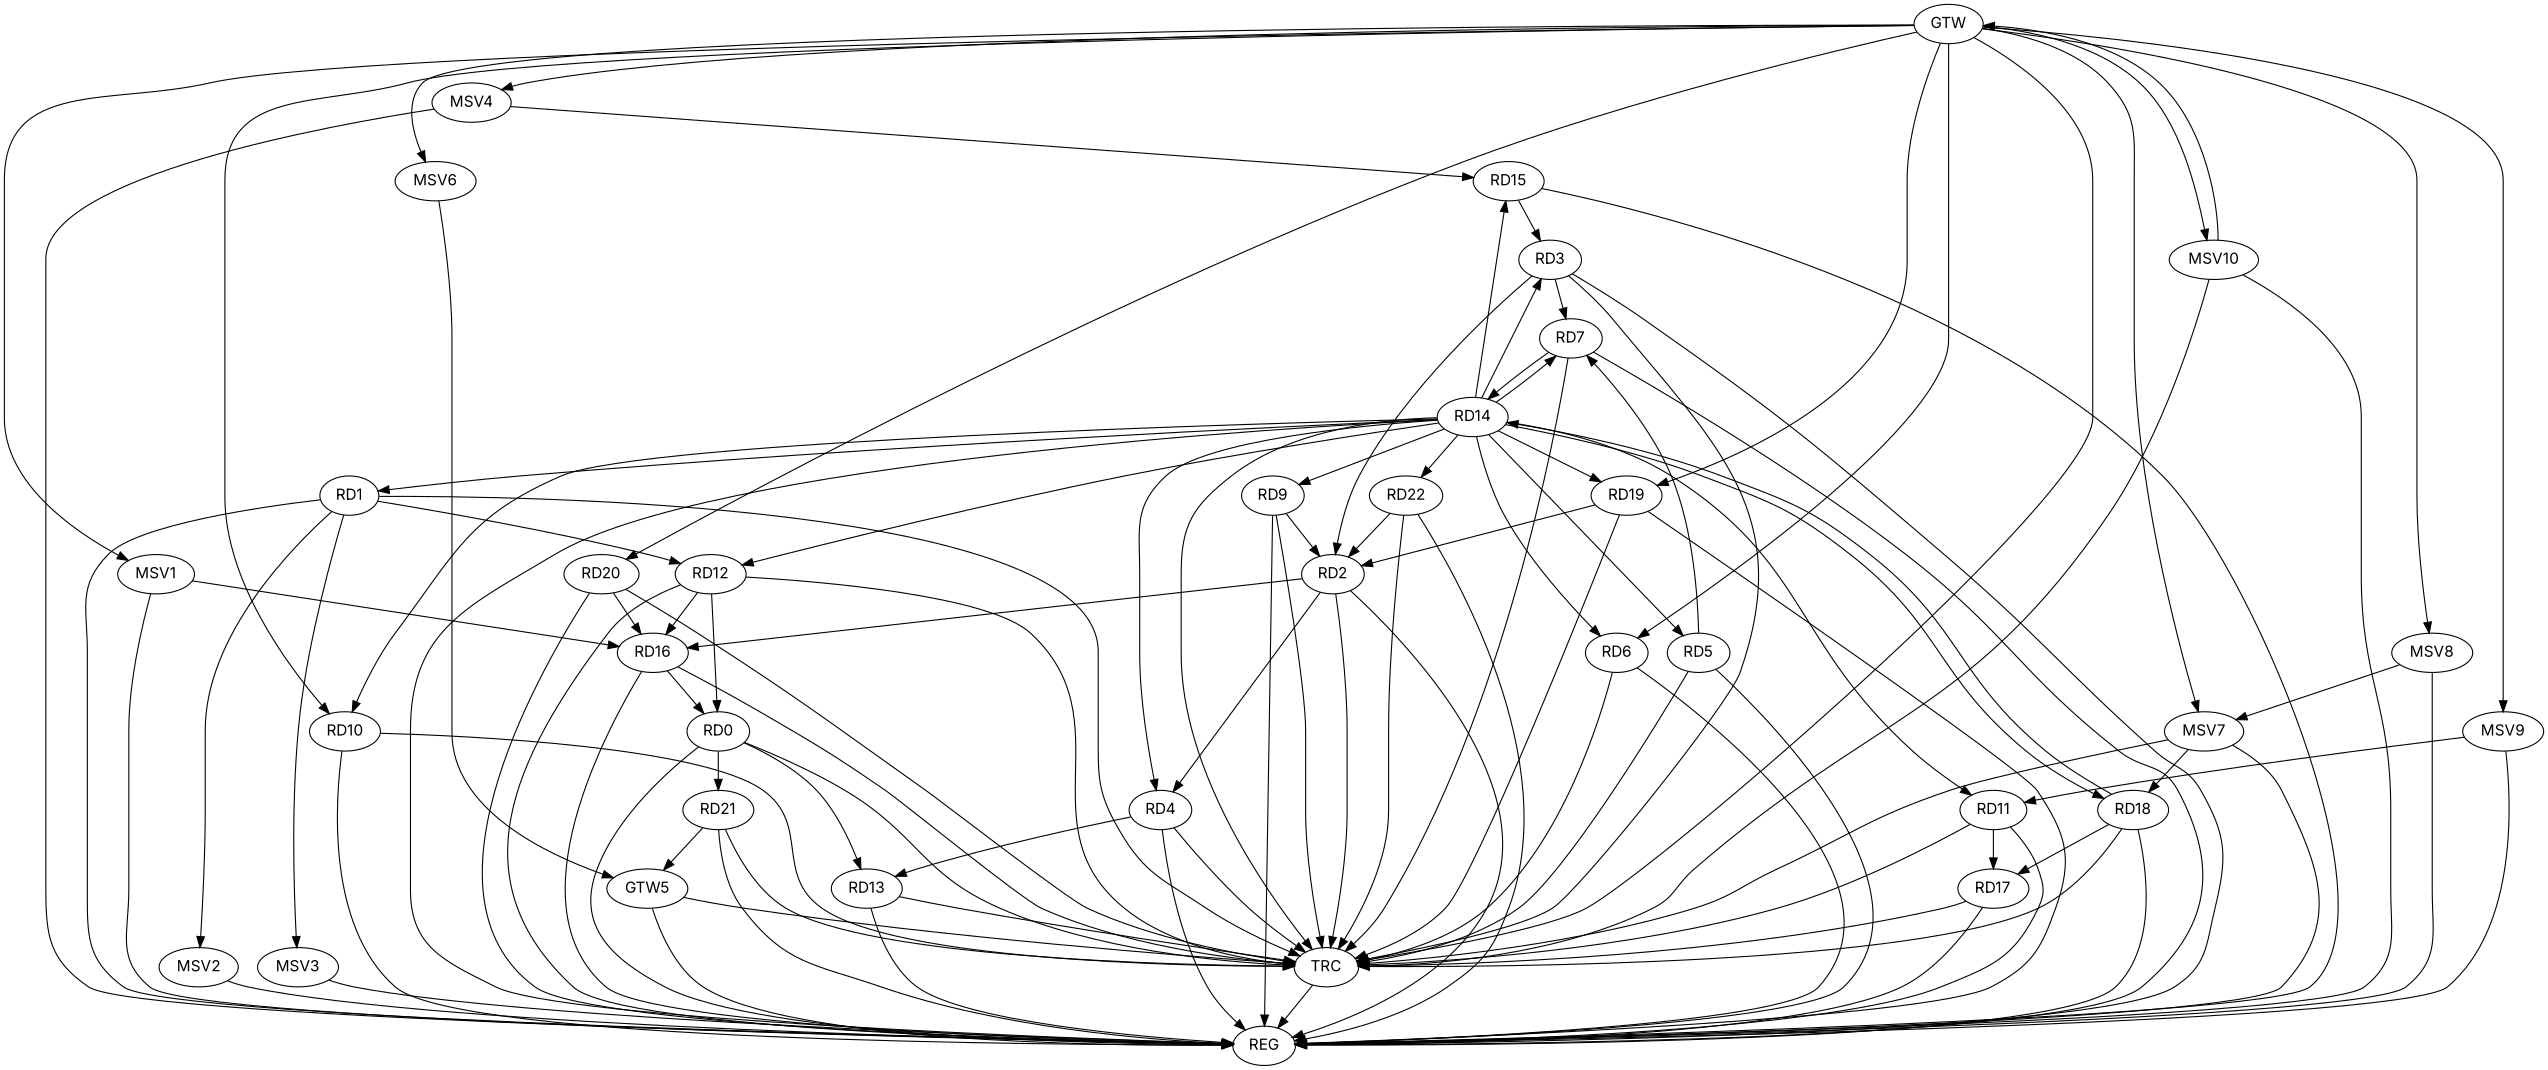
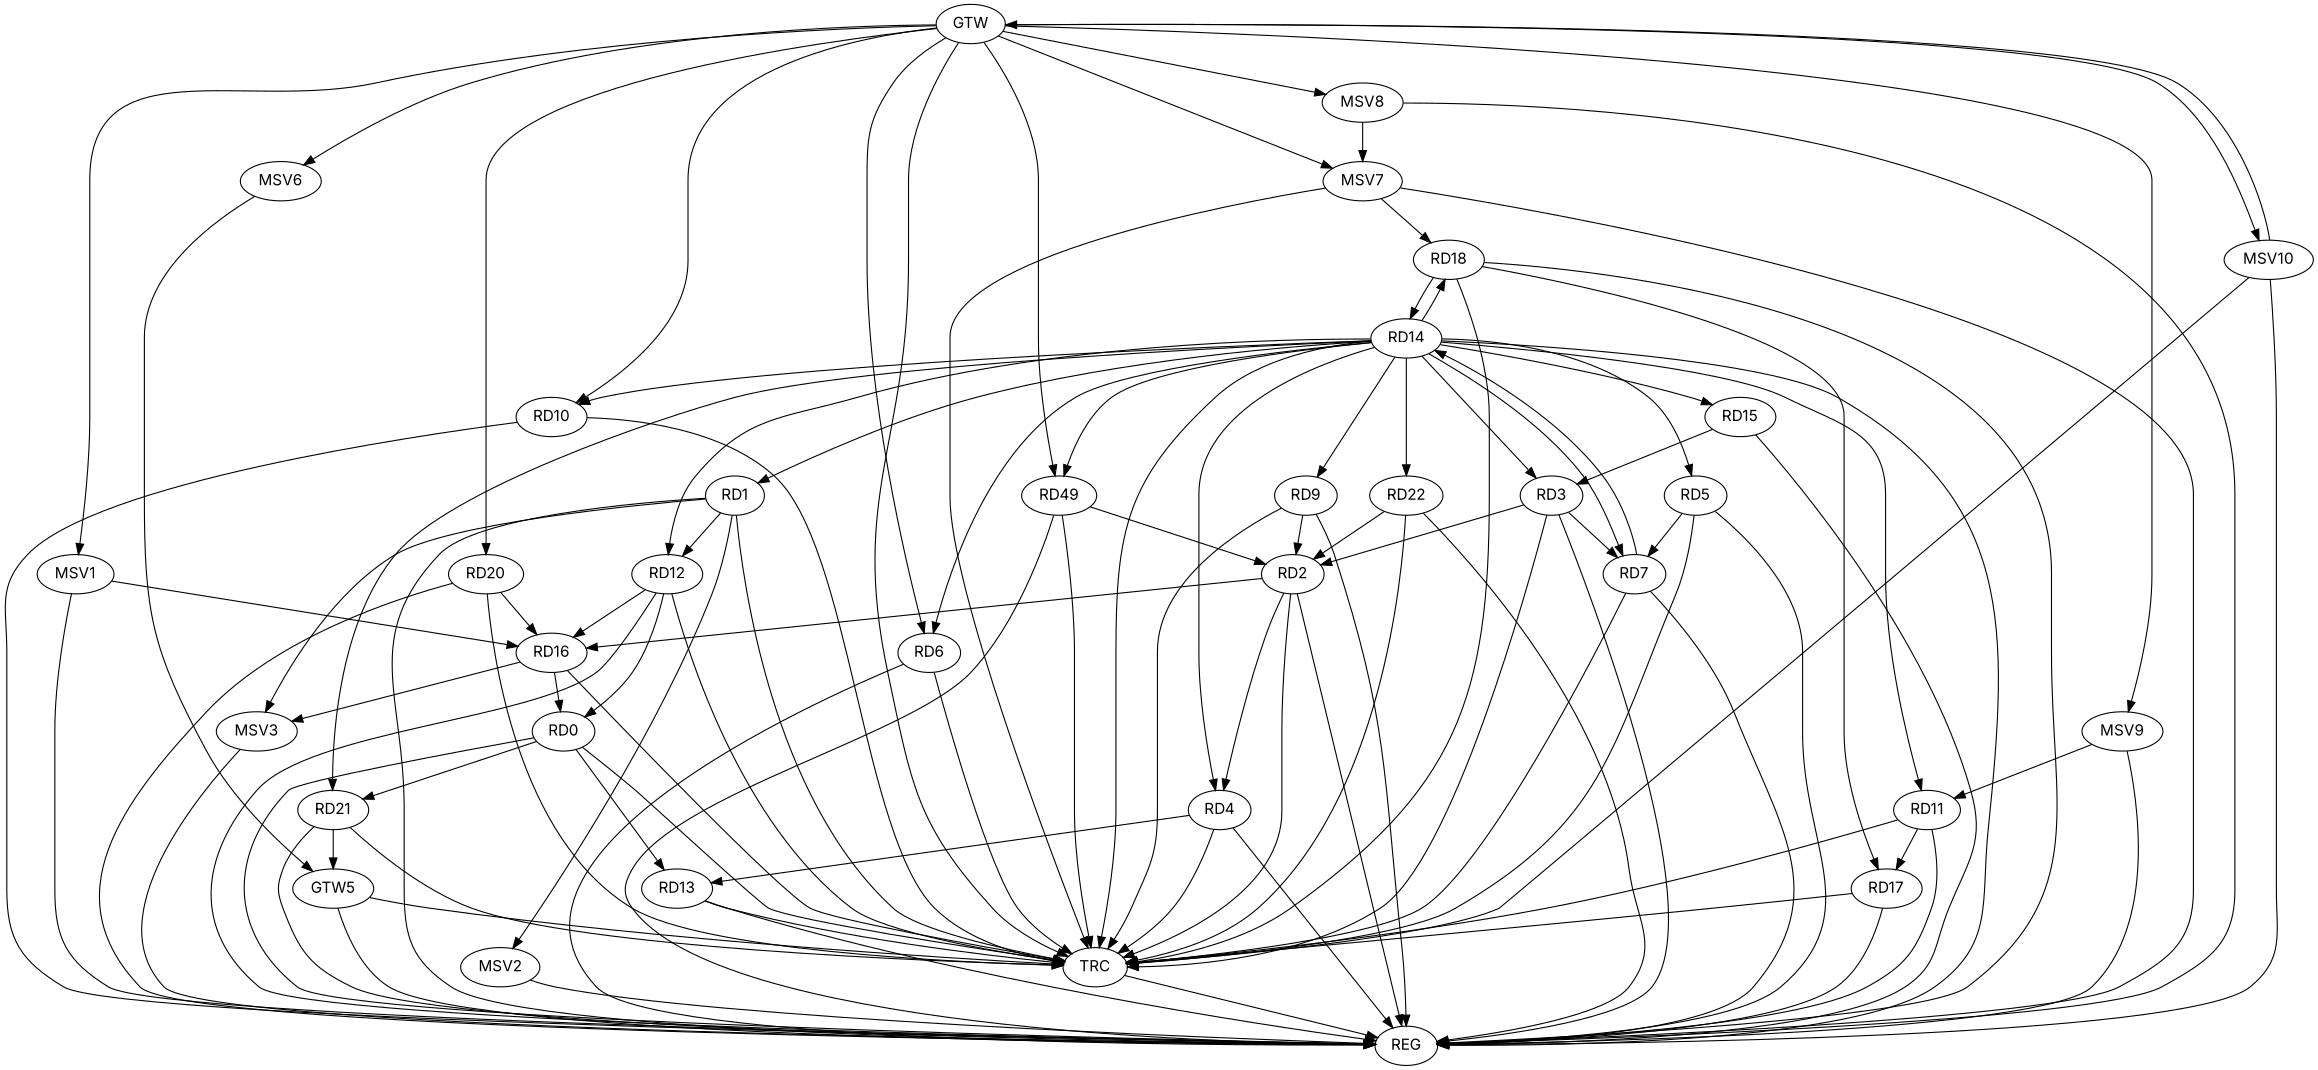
node "MSV4": removed
edge "RD14" -> "RD21": added
node "RD19": label "RD19" -> "RD49"
edge "RD16" -> "REG": now "RD16" -> "MSV3"
